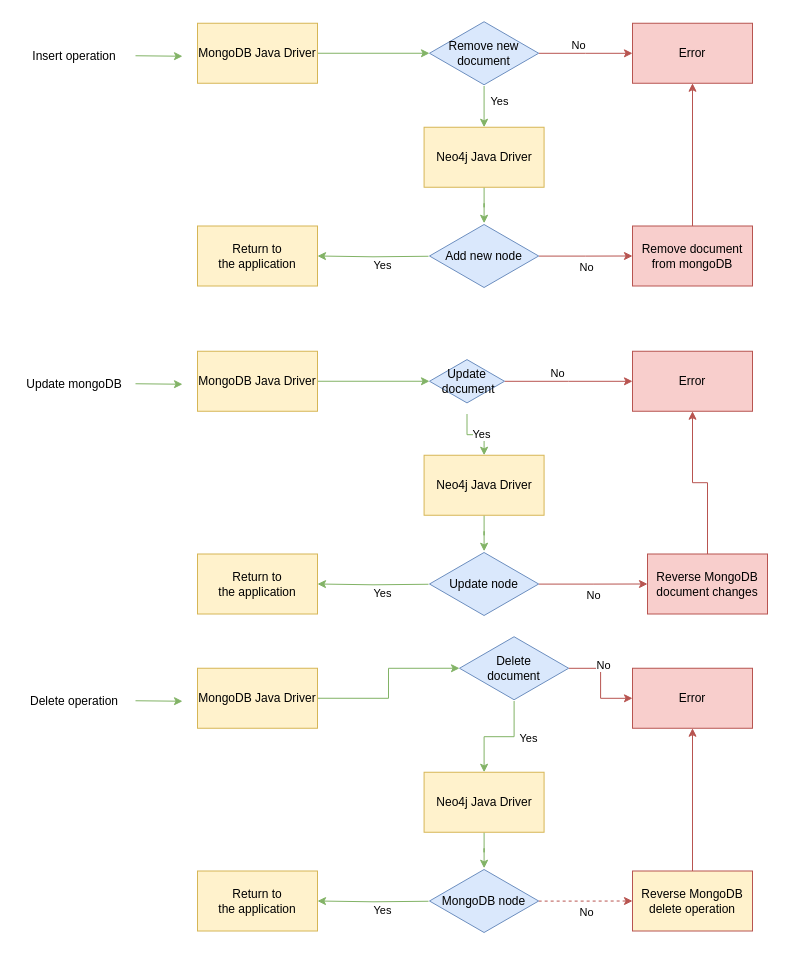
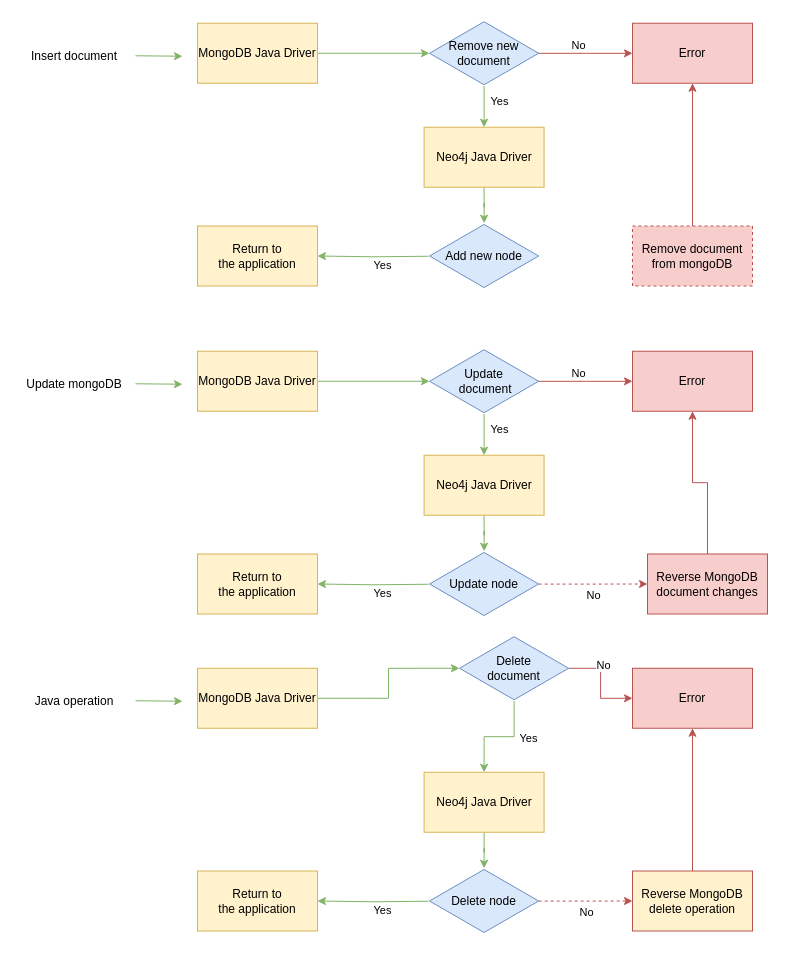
node "Insert operation": label "Insert operation" -> "Insert document"
edge "Add new node" -> "Remove document from mongoDB": removed, label "No"
node "Remove document from mongoDB": style solid -> dashed
node "Update document": size 75x66 -> 109x66
edge "Update node" -> "Reverse MongoDB document changes": style solid -> dashed
node "Delete operation": label "Delete operation" -> "Java operation"
node "MongoDB node": label "MongoDB node" -> "Delete node"
